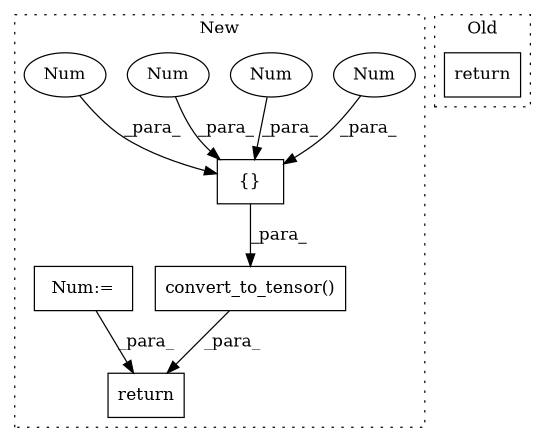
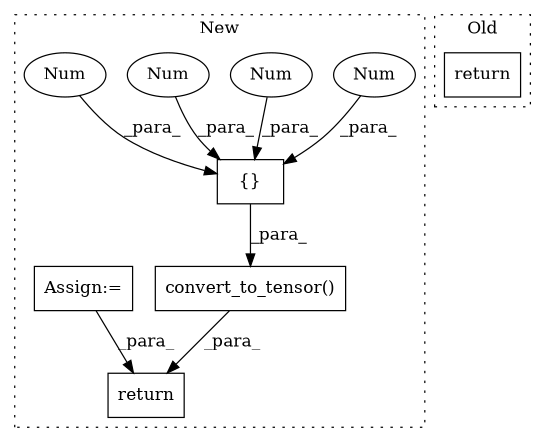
node "Num:=": label "Num:=" -> "Assign:="
